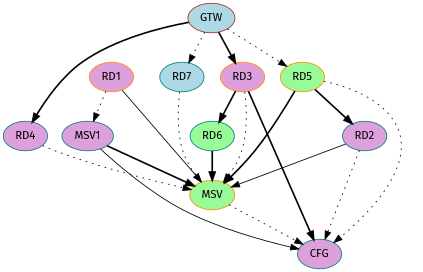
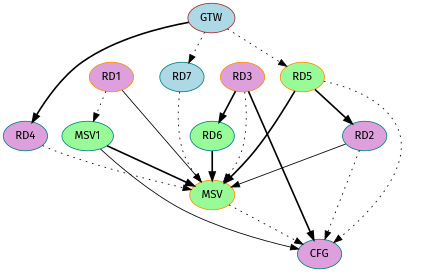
edge "GTW" -> "RD3": removed
node "MSV1": fillcolor plum -> palegreen
